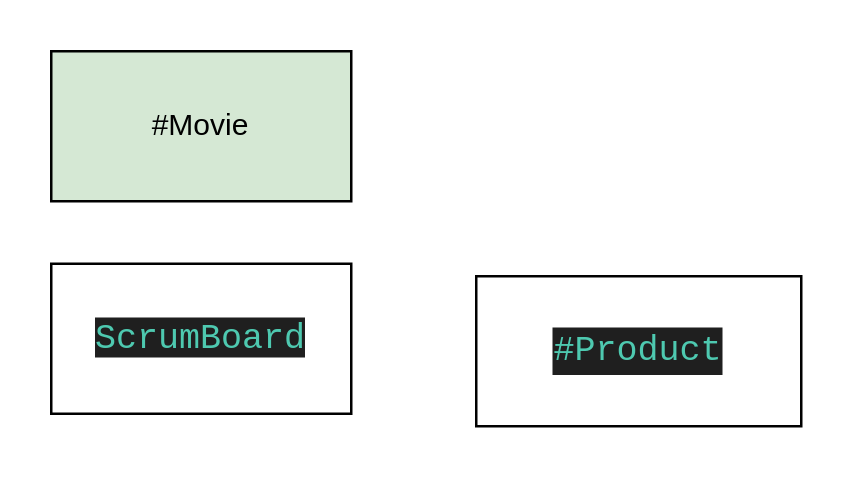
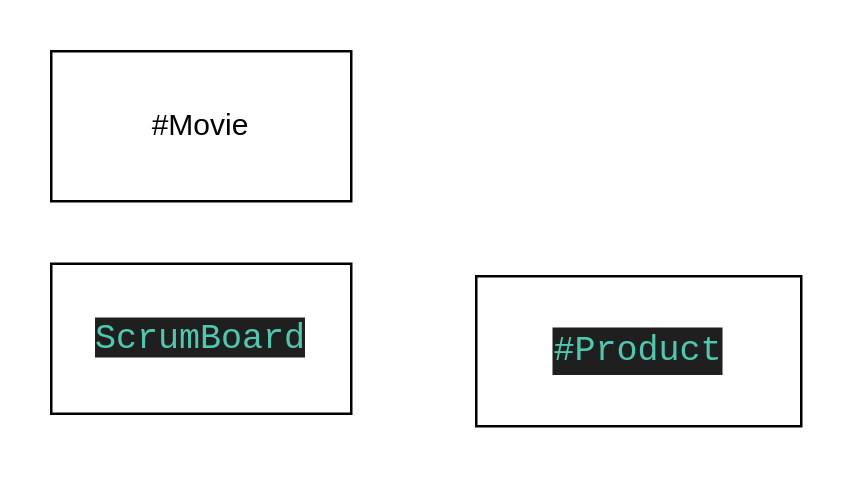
node "#Movie": fillcolor #d5e8d4 -> #ffffff
